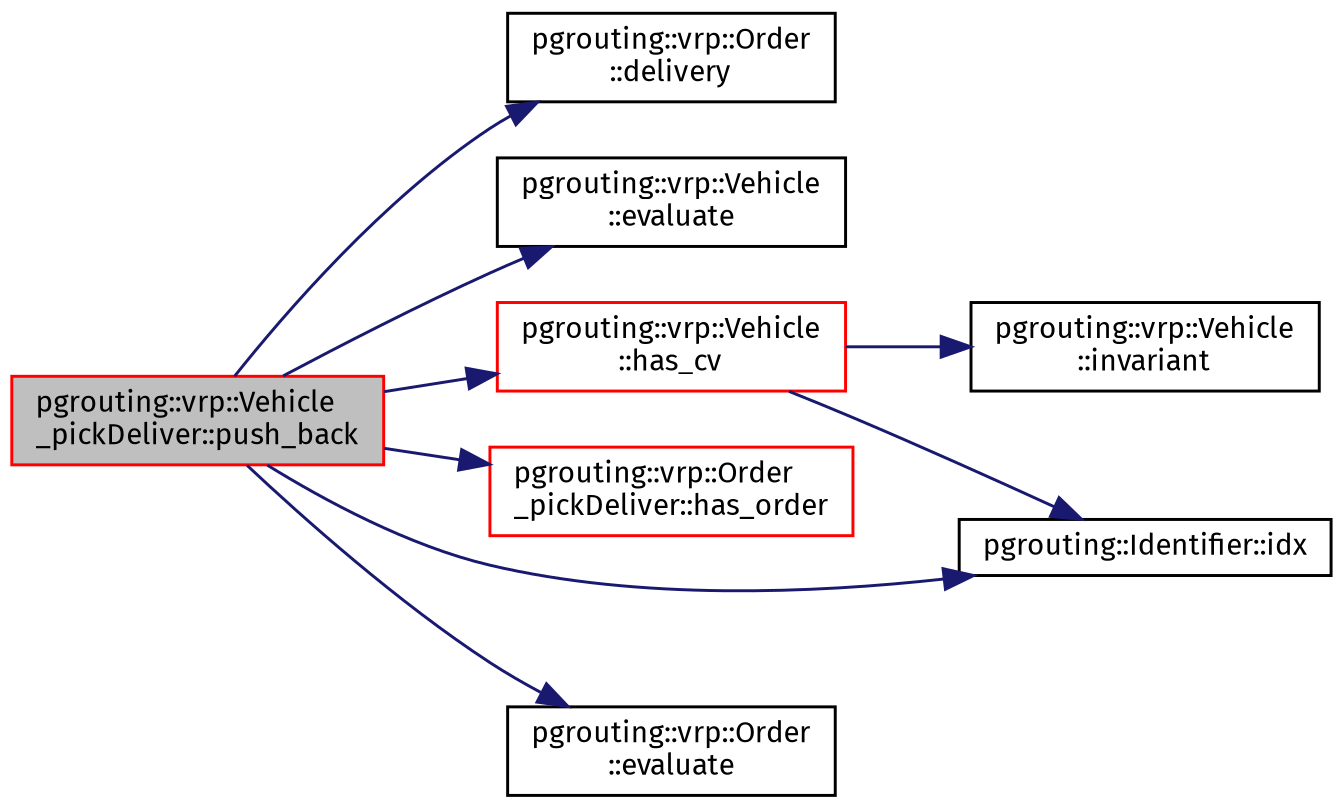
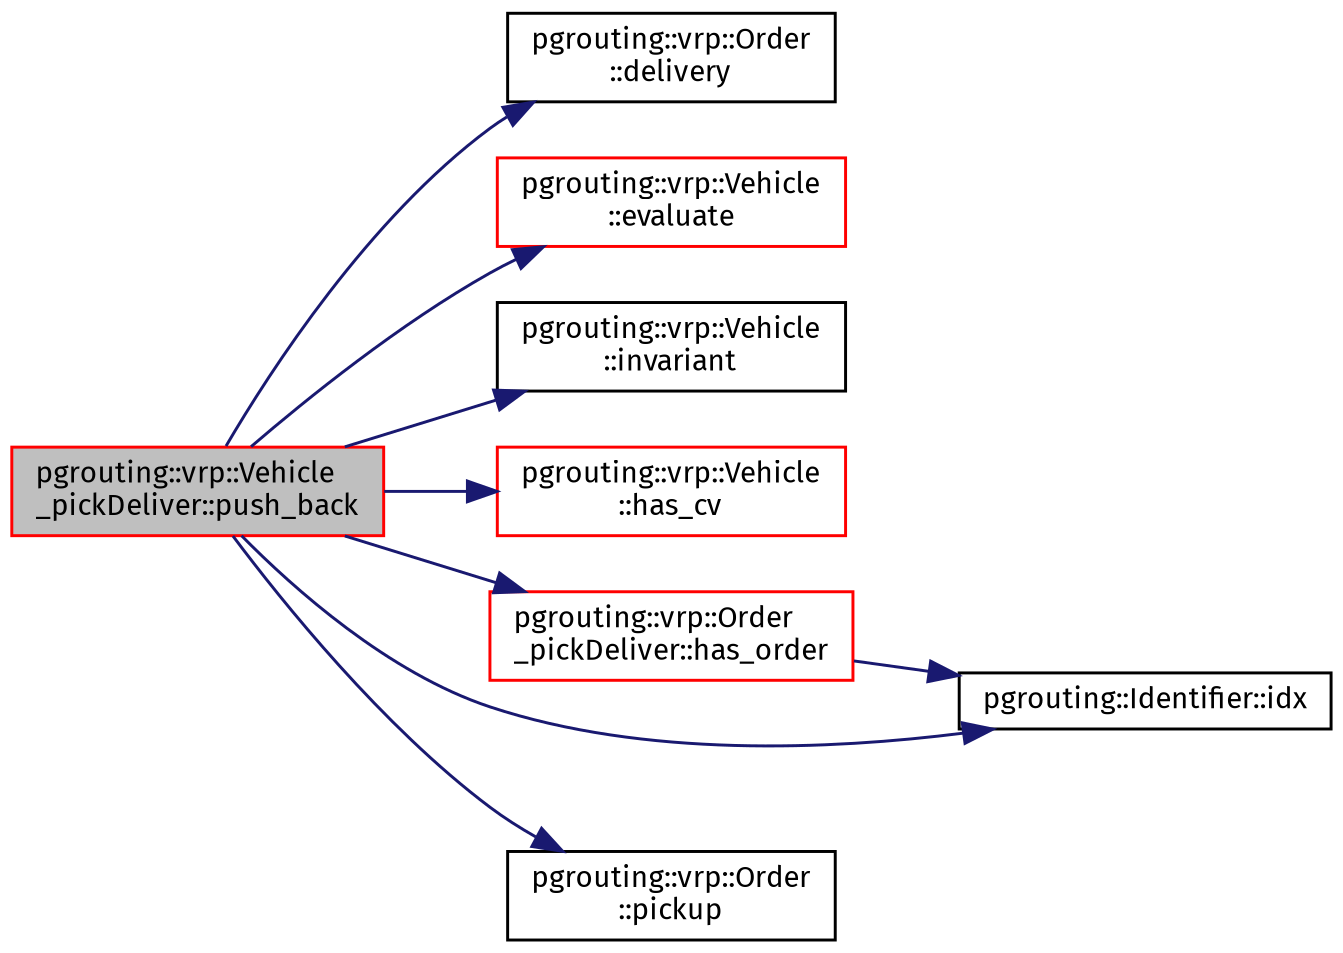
node "pgrouting::vrp::Vehicle ::evaluate": color black -> red
edge "pgrouting::vrp::Vehicle ::has_cv" -> "pgrouting::vrp::Vehicle ::invariant": now "pgrouting::vrp::Vehicle _pickDeliver::push_back" -> "pgrouting::vrp::Vehicle ::invariant"
edge "pgrouting::vrp::Vehicle ::has_cv" -> "pgrouting::Identifier::idx": now "pgrouting::vrp::Order _pickDeliver::has_order" -> "pgrouting::Identifier::idx"
node "pgrouting::vrp::Order ::evaluate": label "pgrouting::vrp::Order ::evaluate" -> "pgrouting::vrp::Order ::pickup"
